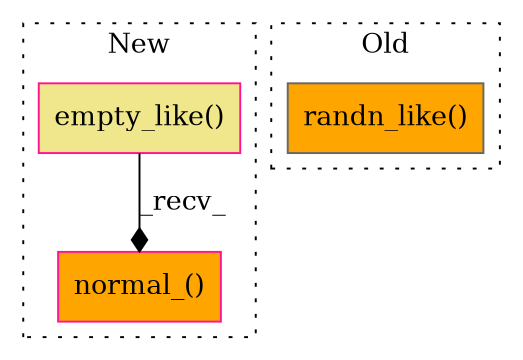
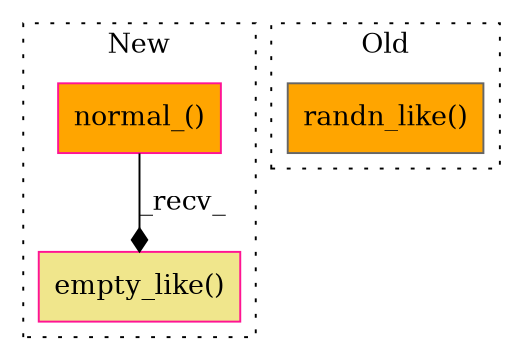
edge "empty_like()" -> "normal_()": reversed
